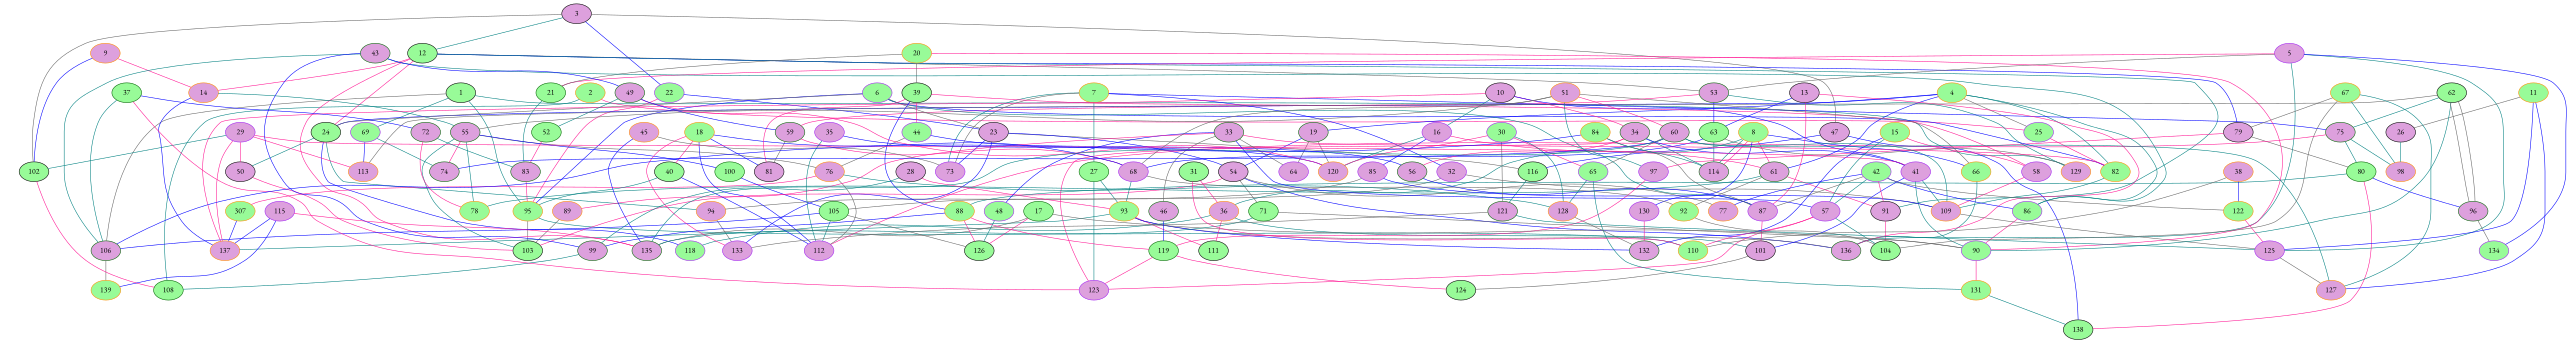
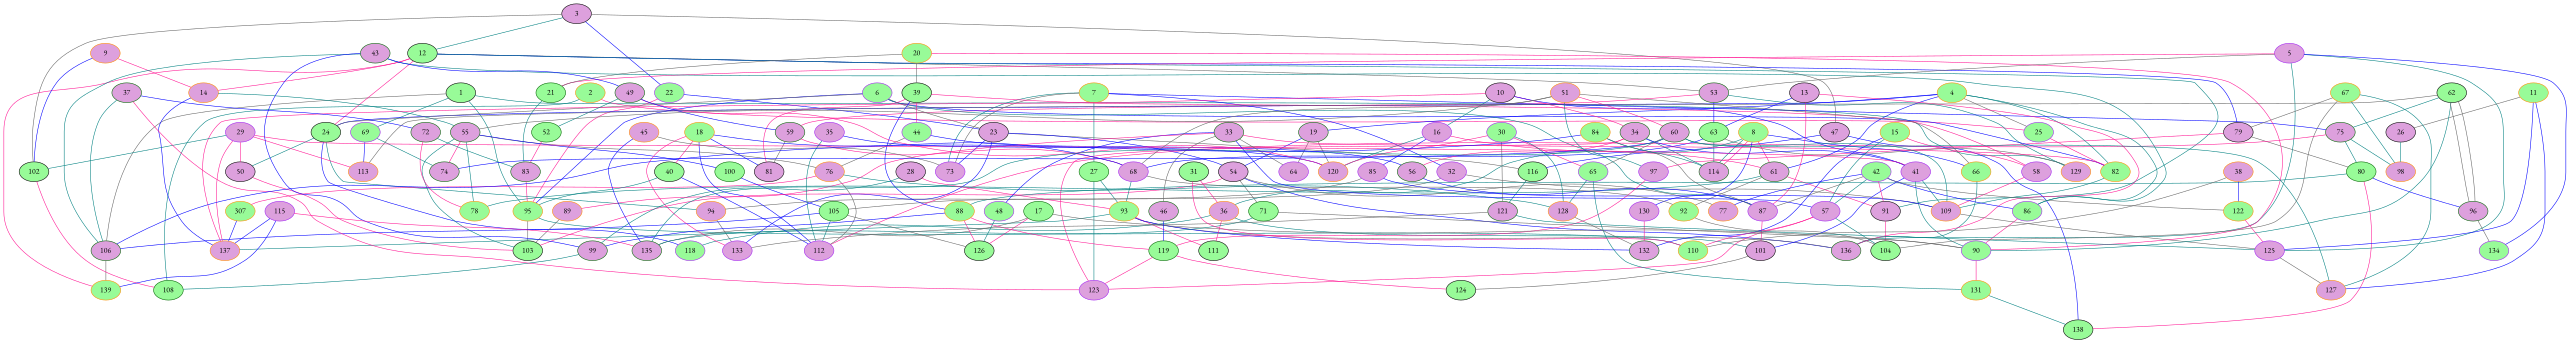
node "37": fillcolor palegreen -> plum
edge "12" -- "135": now "12" -- "139"
